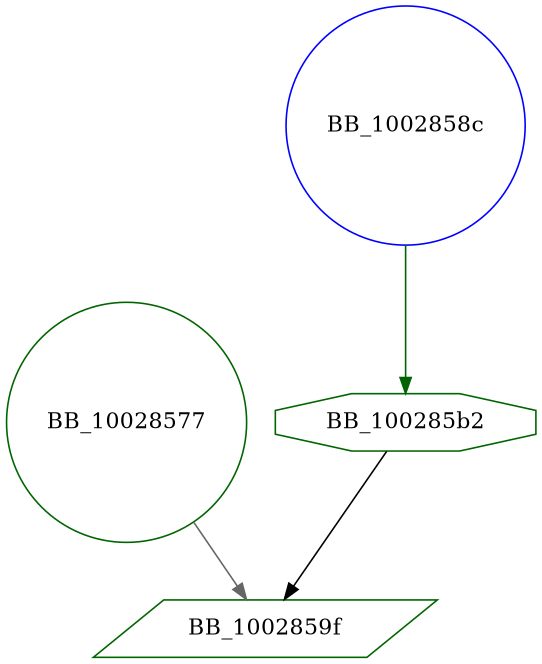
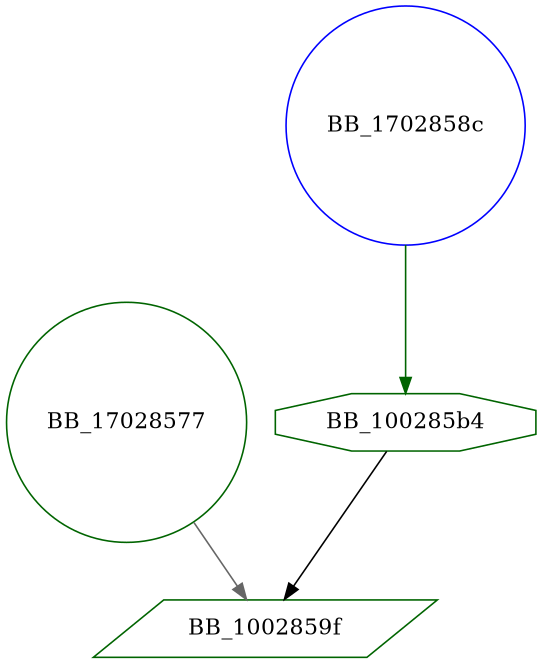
node "BB_1002858c": label "BB_1002858c" -> "BB_1702858c"
node "BB_10028577": label "BB_10028577" -> "BB_17028577"
node "BB_100285b2": label "BB_100285b2" -> "BB_100285b4"
